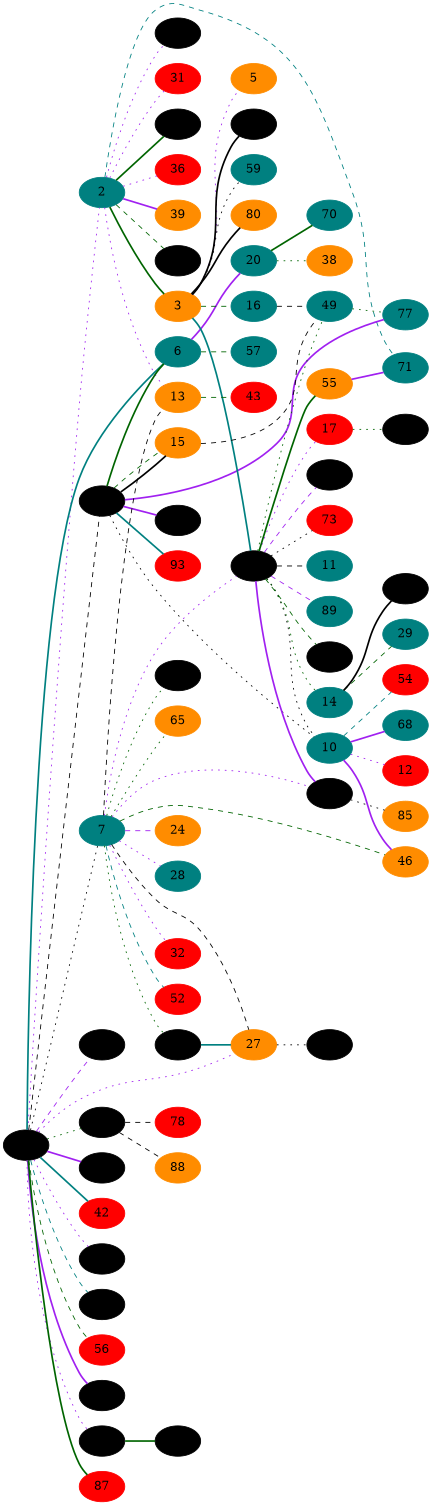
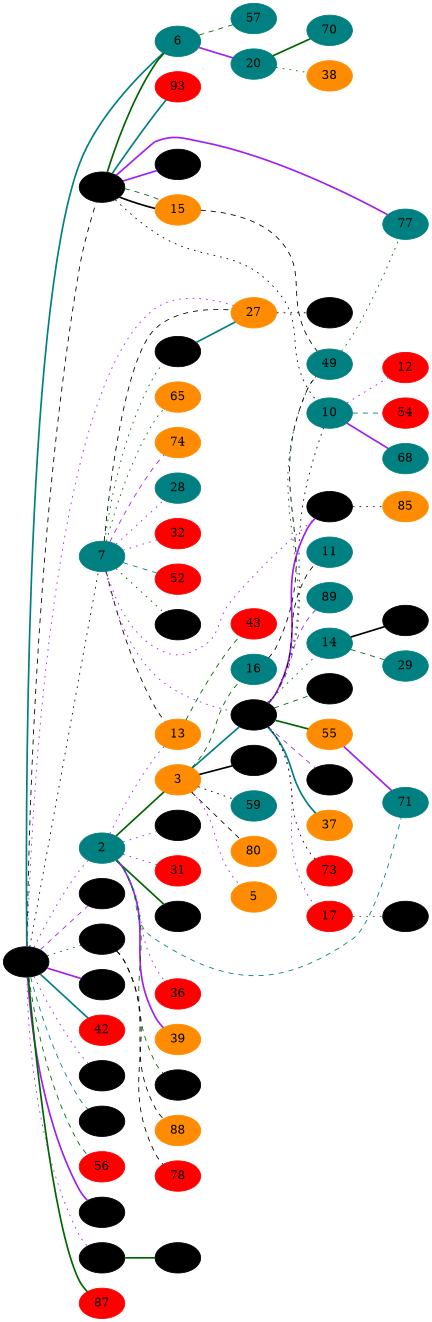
edge "80" -- "3": style bold -> dashed
node "37": added
node "24": label "24" -> "74"
node "46": removed
